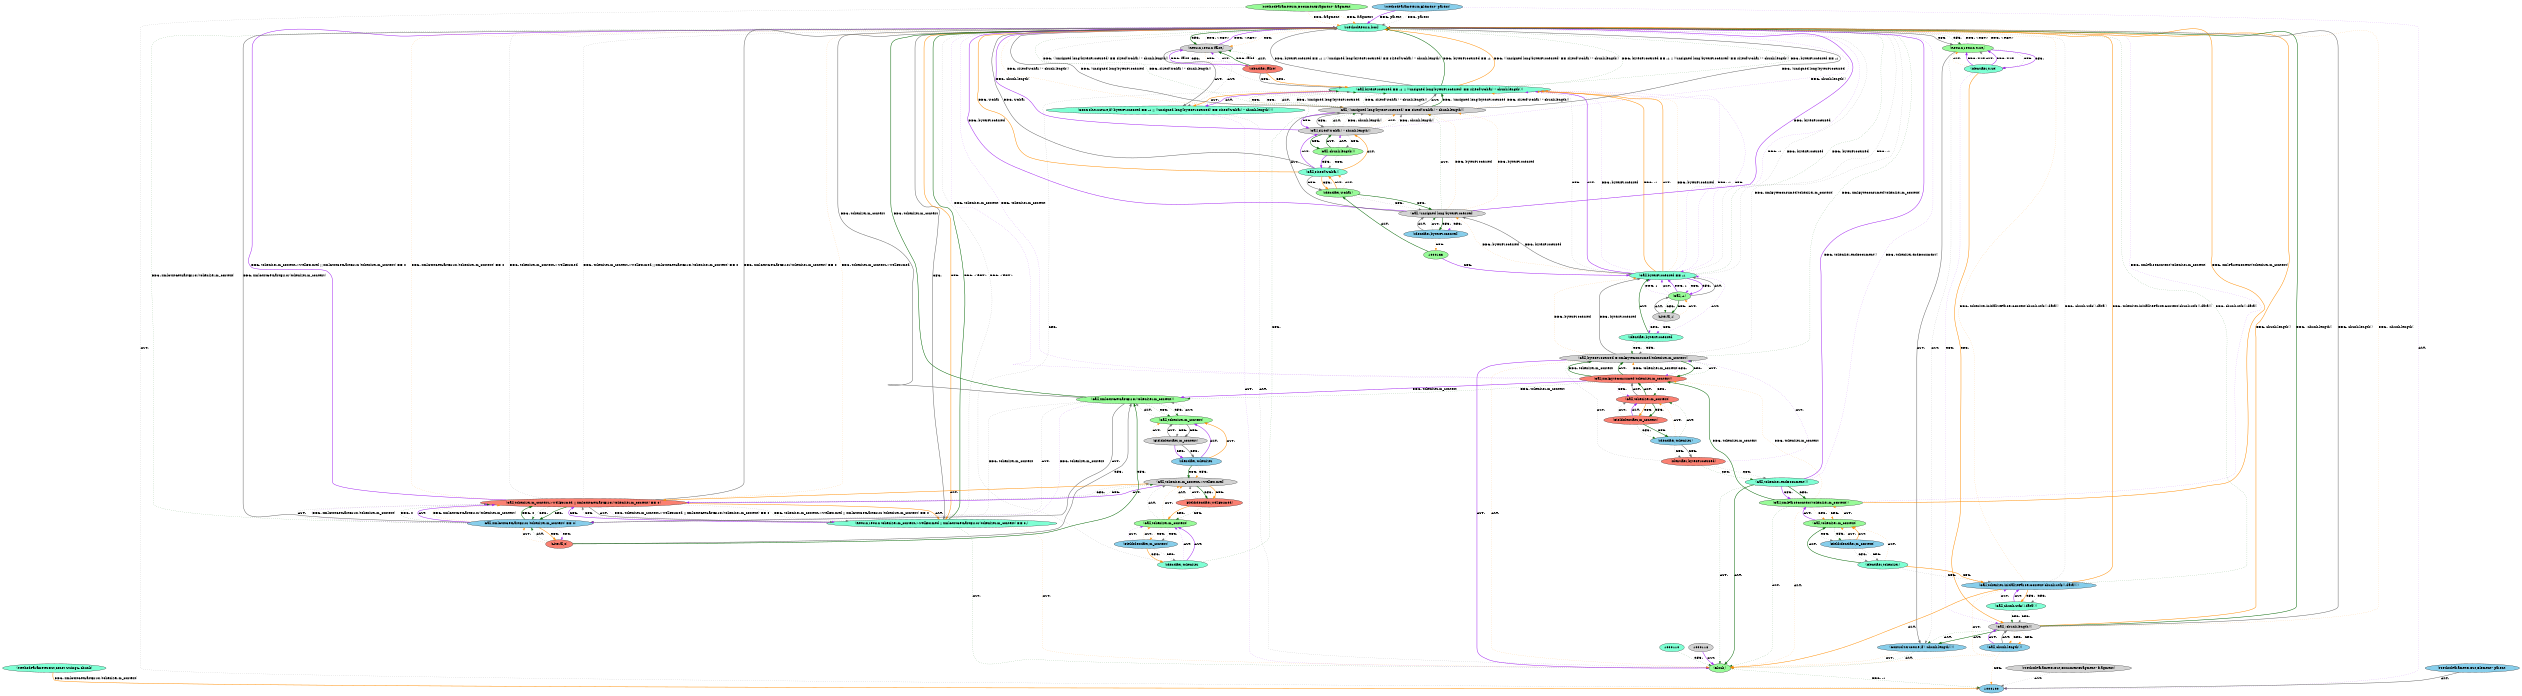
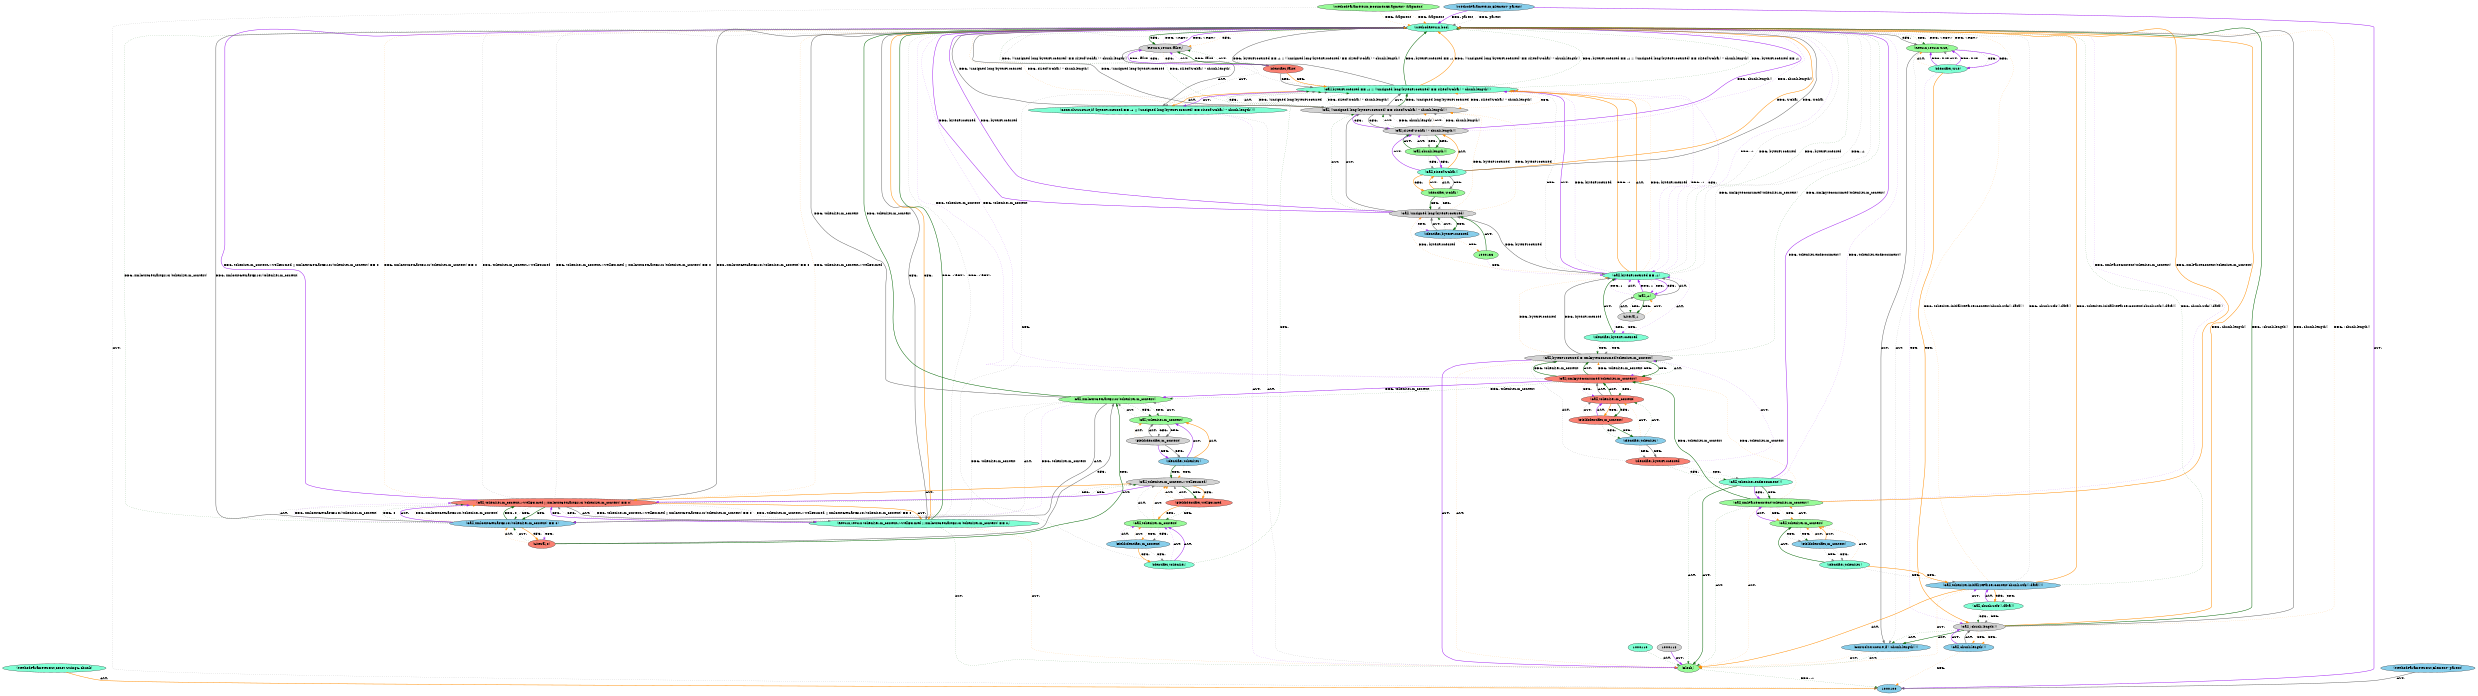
edge "(MethodParameterIn,Element* parent)" -> "1000100": style dotted -> bold
edge "1000133" -> "(Identifier,UChar)": now "1000133" -> "(Call,(unsigned long)bytesProcessed)"
edge "1000133" -> "(Call,bytesProcessed == -1)": style bold -> dotted
edge "1000110" -> "(Block,)": label "CFG: " -> "AST: "
node "(MethodParameterOut,DocumentFragment* fragment)": removed
edge "(MethodParameterOut,const String& chunk)" -> "1000100": label "DDG: xmlCtxtGetLastError(tokenizer.m_context)" -> "AST: "
